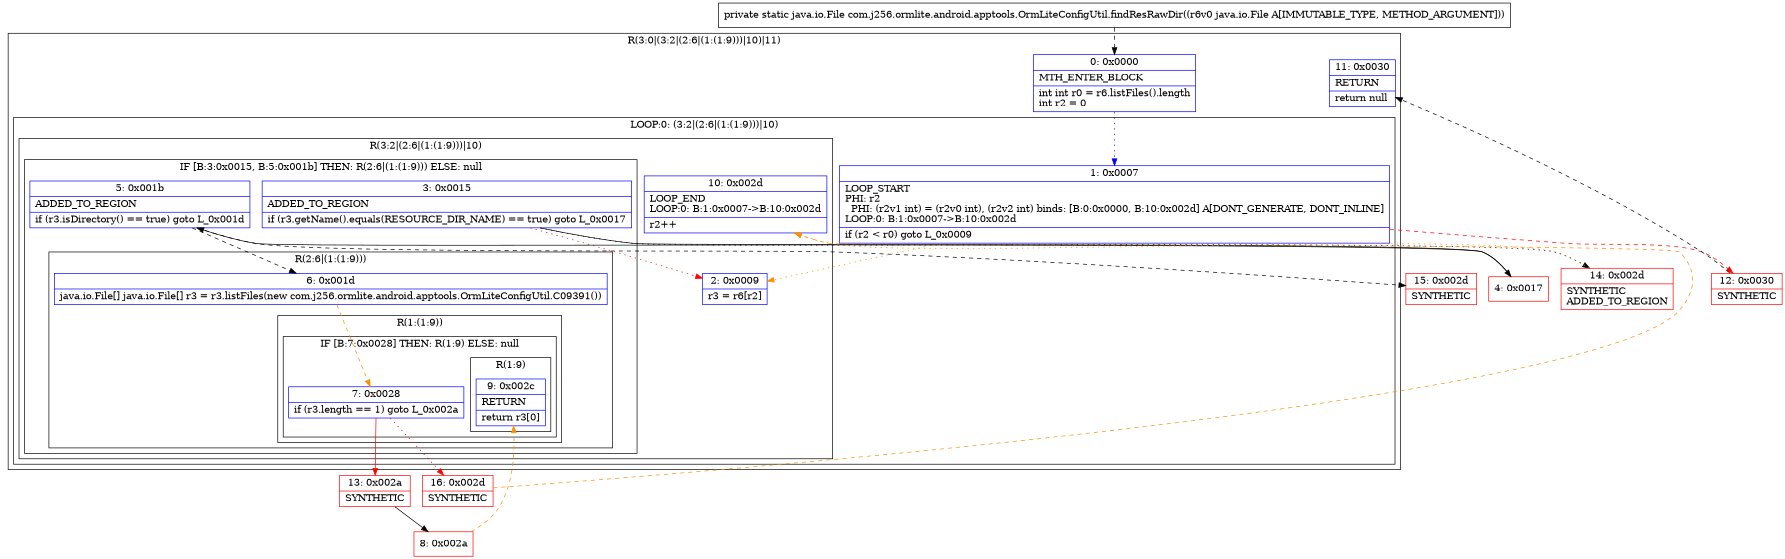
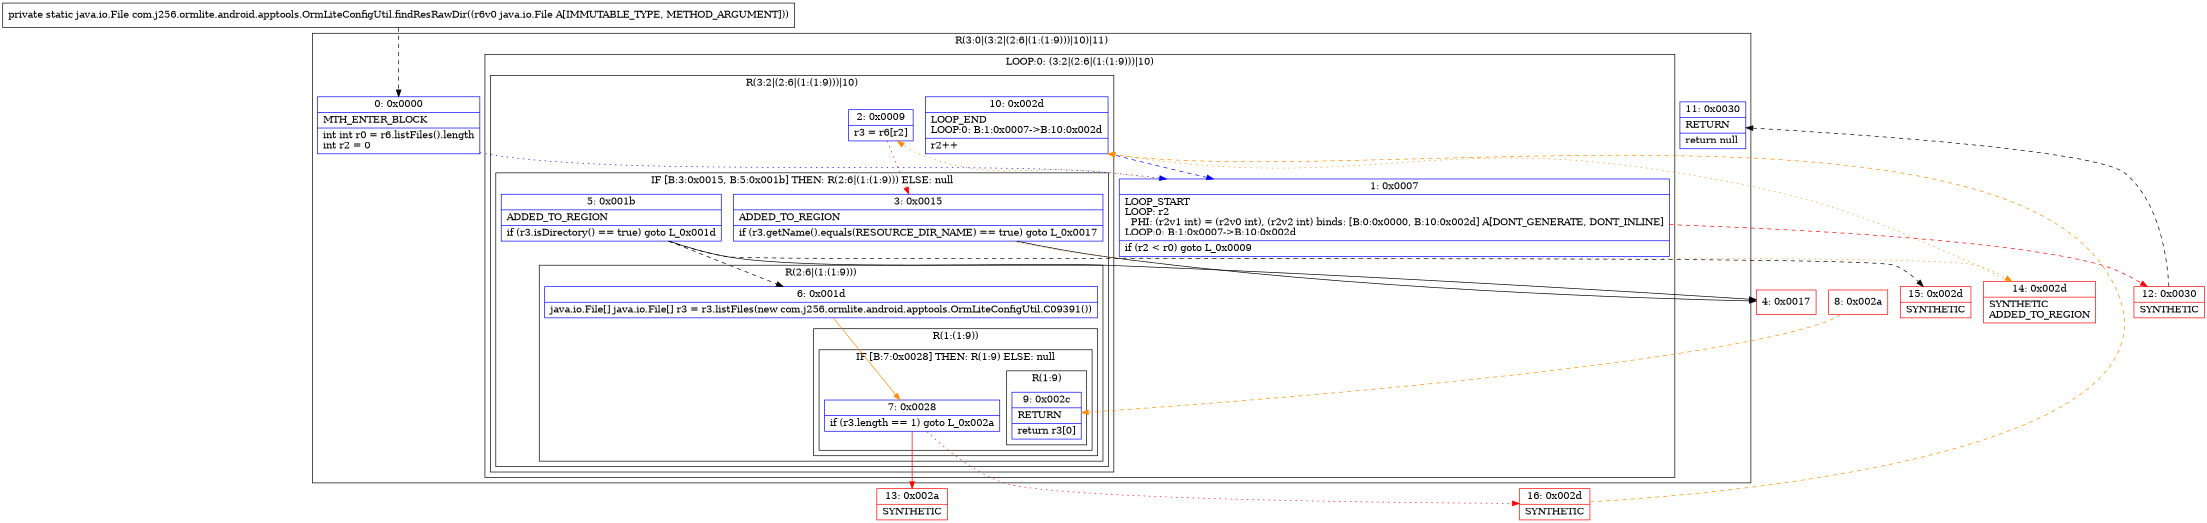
edge "10: 0x002d" -> "1: 0x0007": added
node "1: 0x0007": text "PHI: r2" -> "LOOP: r2"
edge "4: 0x0017" -> "5: 0x001b": reversed
edge "3: 0x0015" -> "14: 0x002d": color black -> darkorange
edge "3: 0x0015" -> "2: 0x0009": reversed
edge "6: 0x001d" -> "7: 0x0028": style dashed -> solid
edge "13: 0x002a" -> "8: 0x002a": removed
